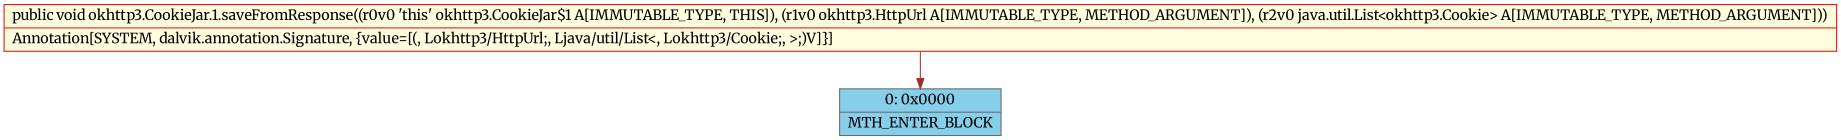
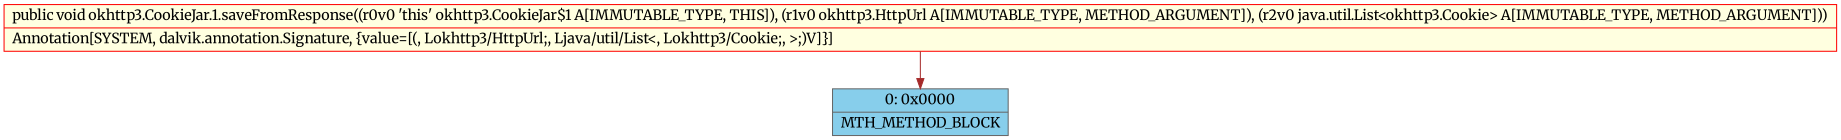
node "0: 0x0000": text "MTH_ENTER_BLOCK" -> "MTH_METHOD_BLOCK"
